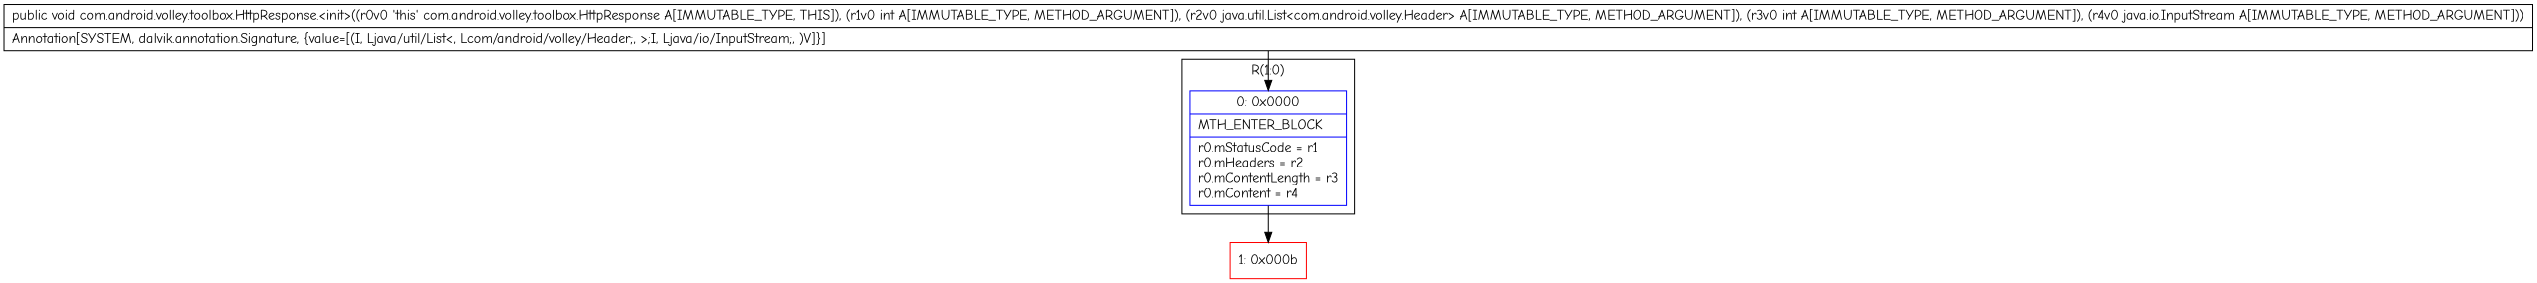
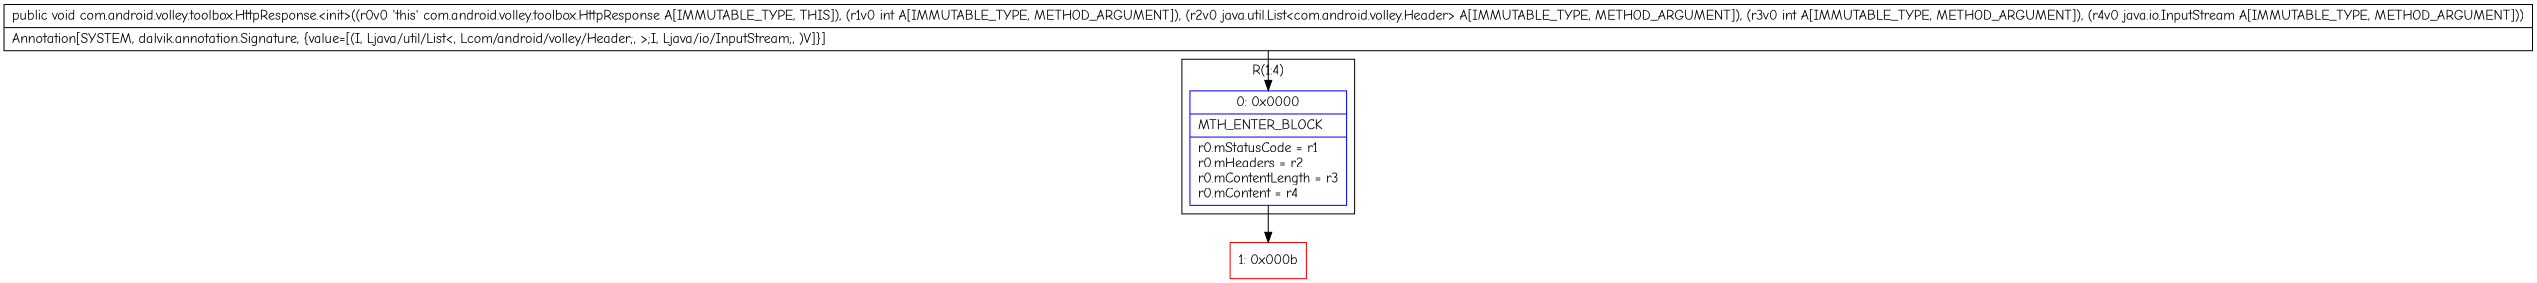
cluster "R(1:0)": label "R(1:0)" -> "R(1:4)"
